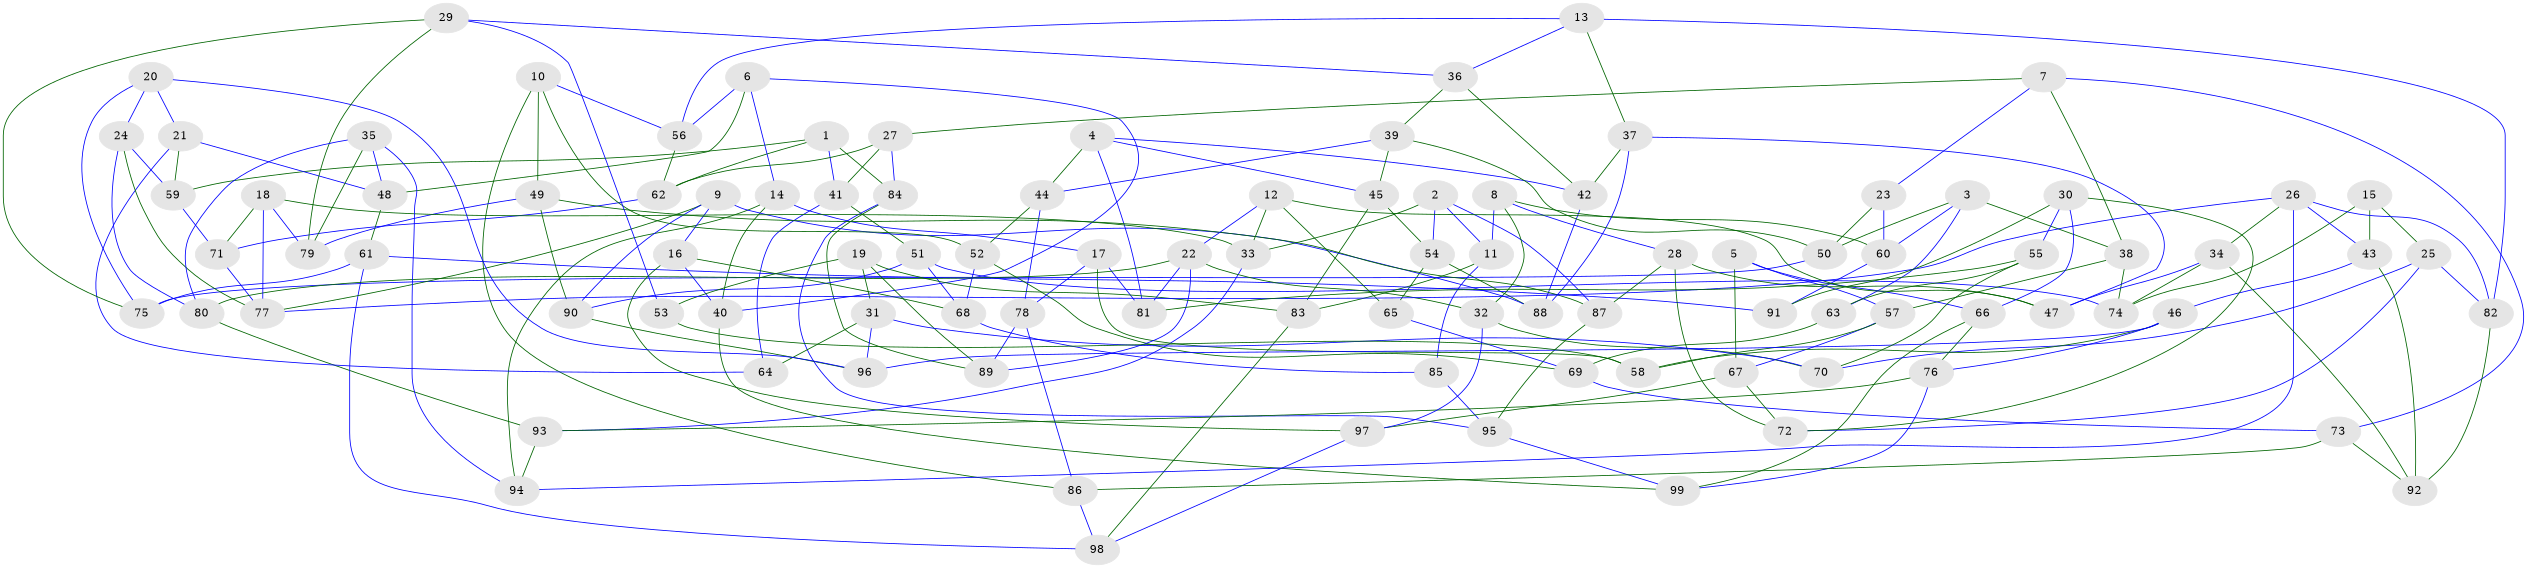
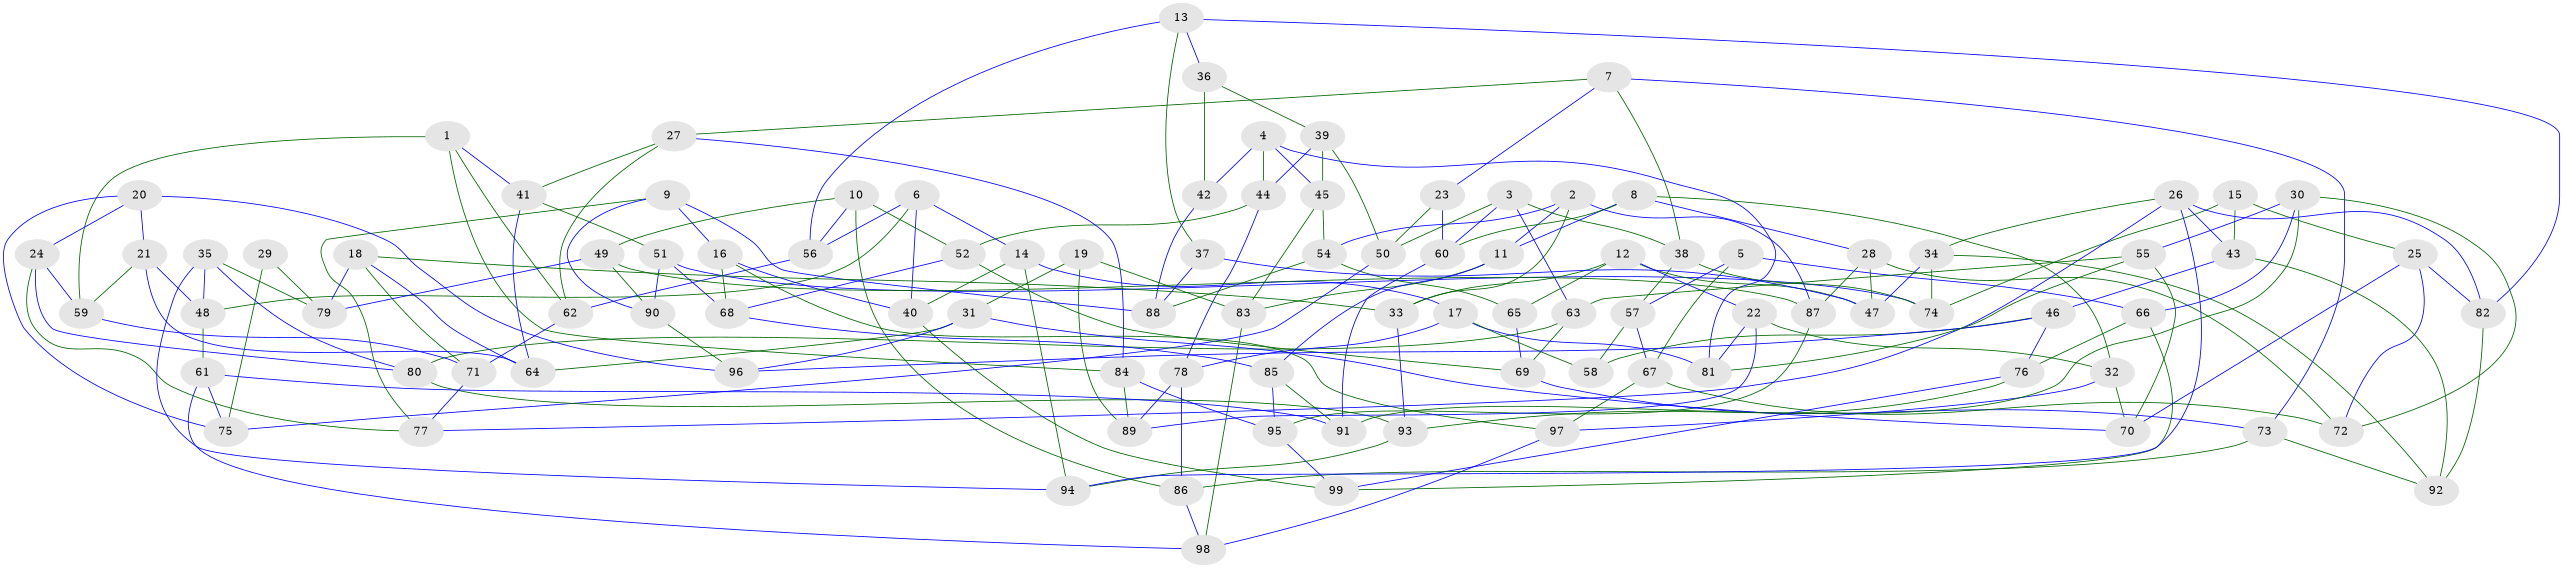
edge "29" -- "36": removed
edge "56" -- "62": color darkgreen -> blue
edge "37" -- "42": removed
edge "18" -- "77": now "18" -- "64"
edge "22" -- "80": now "63" -- "80"
node "53": removed
edge "85" -- "91": added
